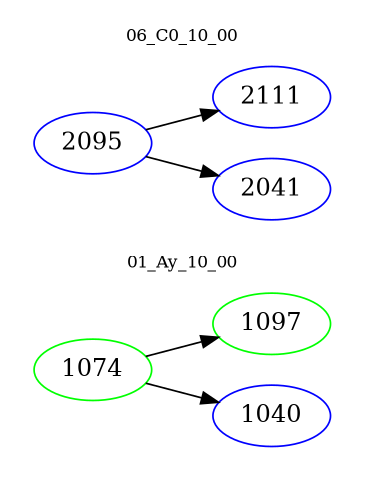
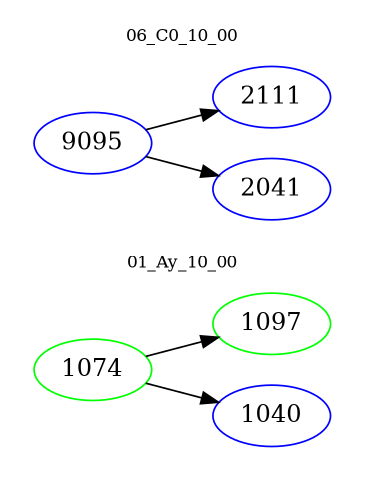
node "2095": label "2095" -> "9095"
